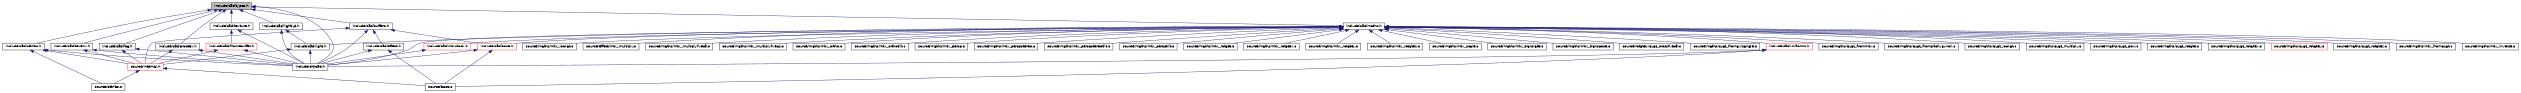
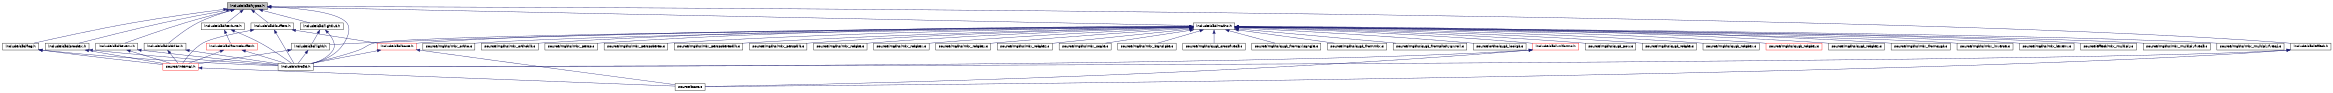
edge "include/c3d/effect.h" -> "include/c3d/buffers.h": now "include/c3d/effect.h" -> "include/c3d/types.h"
node "include/c3d/mtxstack.h": removed
node "source/maths/mtx_lookat.c": label "source/maths/mtx_lookat.c" -> "source/maths/mtx_texenv.c"
node "source/maths/mtx_transpose.c": removed
node "source/rotatey/quat_crossfvec3.c": label "source/rotatey/quat_crossfvec3.c" -> "source/maths/quat_crossfvec3.c"
node "source/maths/quat_lookat.c": label "source/maths/quat_lookat.c" -> "source/ortho/quat_lookat.c"
node "source/maths/quat_multiply.c": removed
node "source/attribs.c": removed
